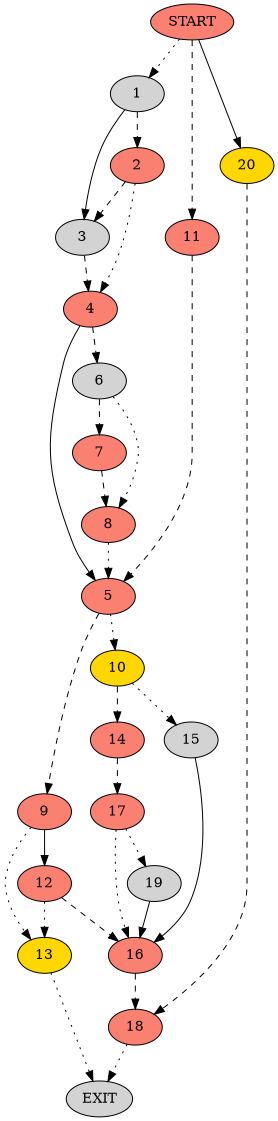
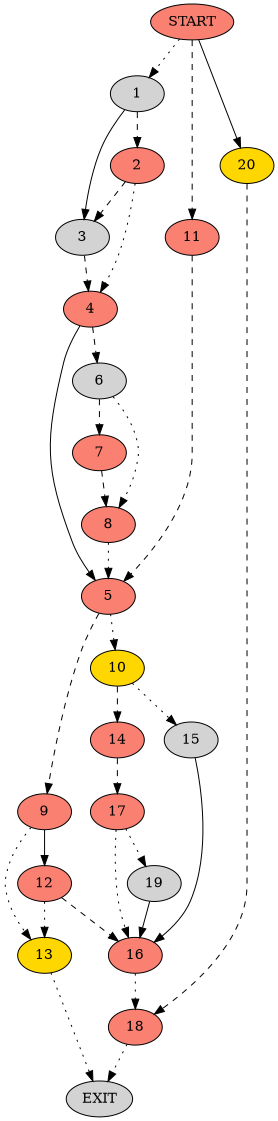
edge "16" -> "18": style dashed -> dotted
